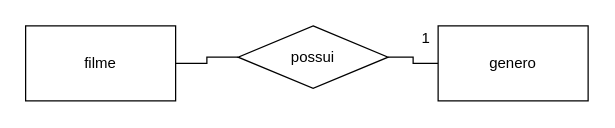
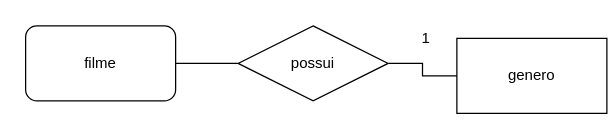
node "possui": size 150x63 -> 150x75
node "filme": shape rectangle -> rounded rectangle
node "genero": moved (513, 63) -> (532, 76)
